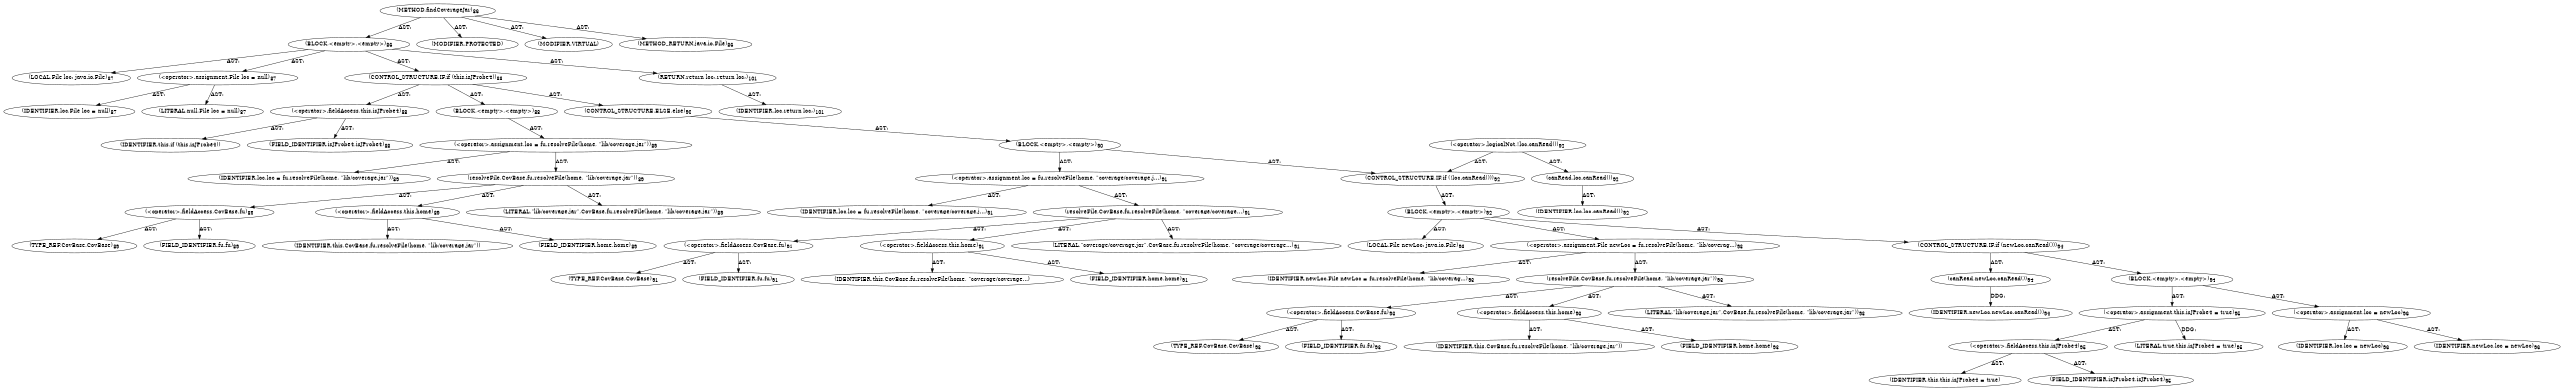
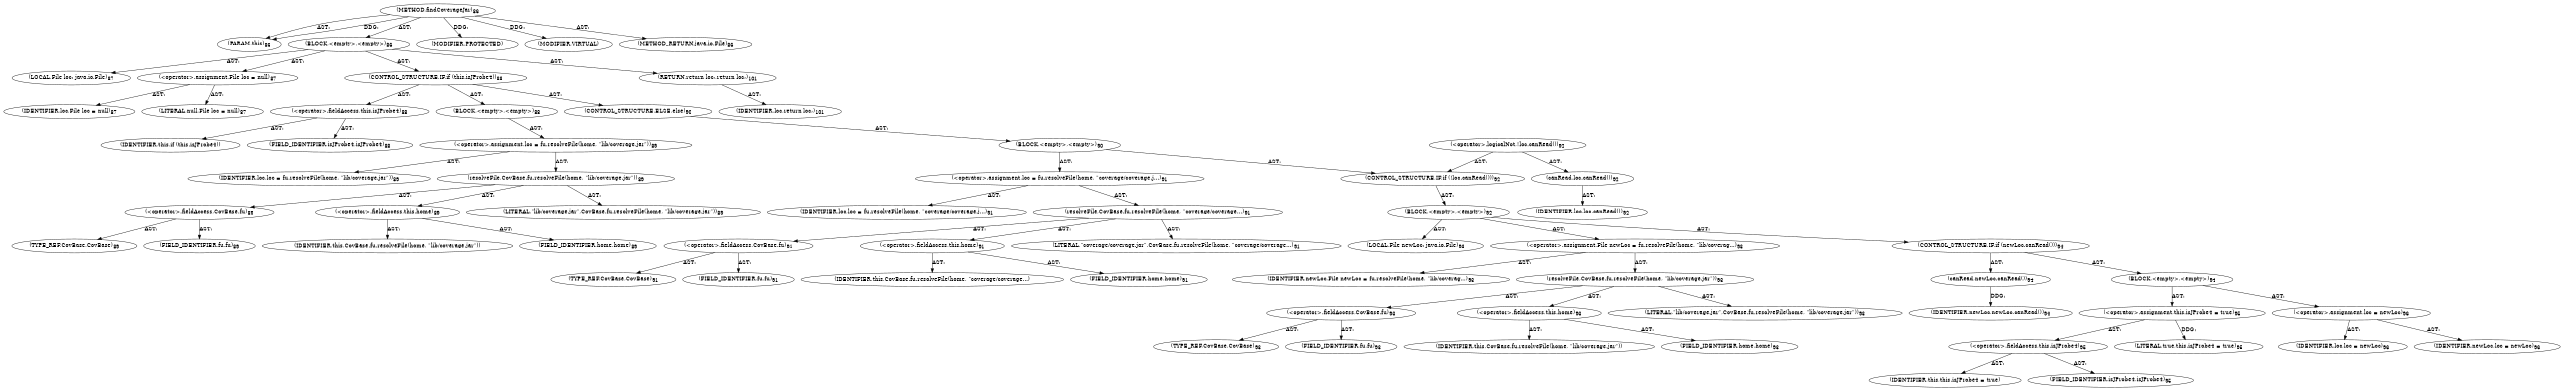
edge "(METHOD,findCoverageJar)" -> "(MODIFIER,PROTECTED)": label "AST: " -> "DDG: "
edge "(METHOD,findCoverageJar)" -> "(MODIFIER,VIRTUAL)": label "AST: " -> "DDG: "
node "(PARAM,this)": added
